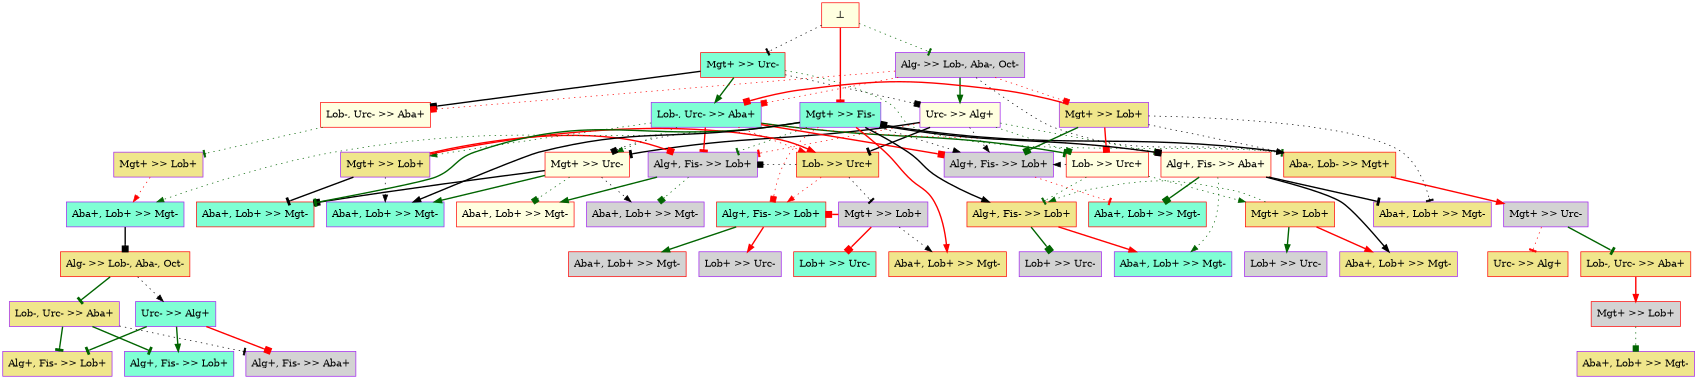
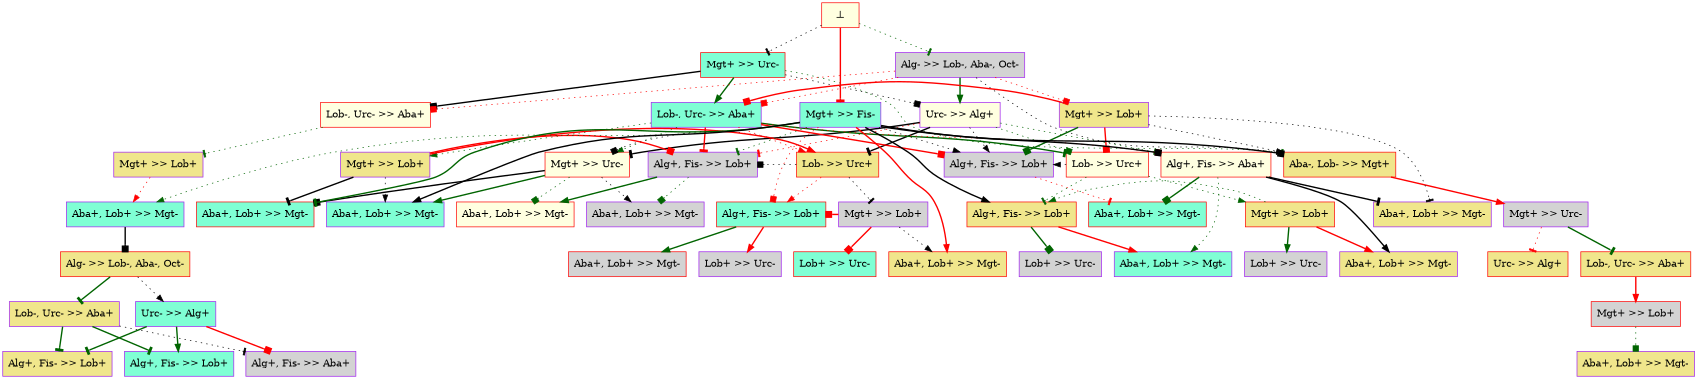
edge "Aba-, Lob- >> Mgt+" -> "Mgt+ >> Fis-": reversed
